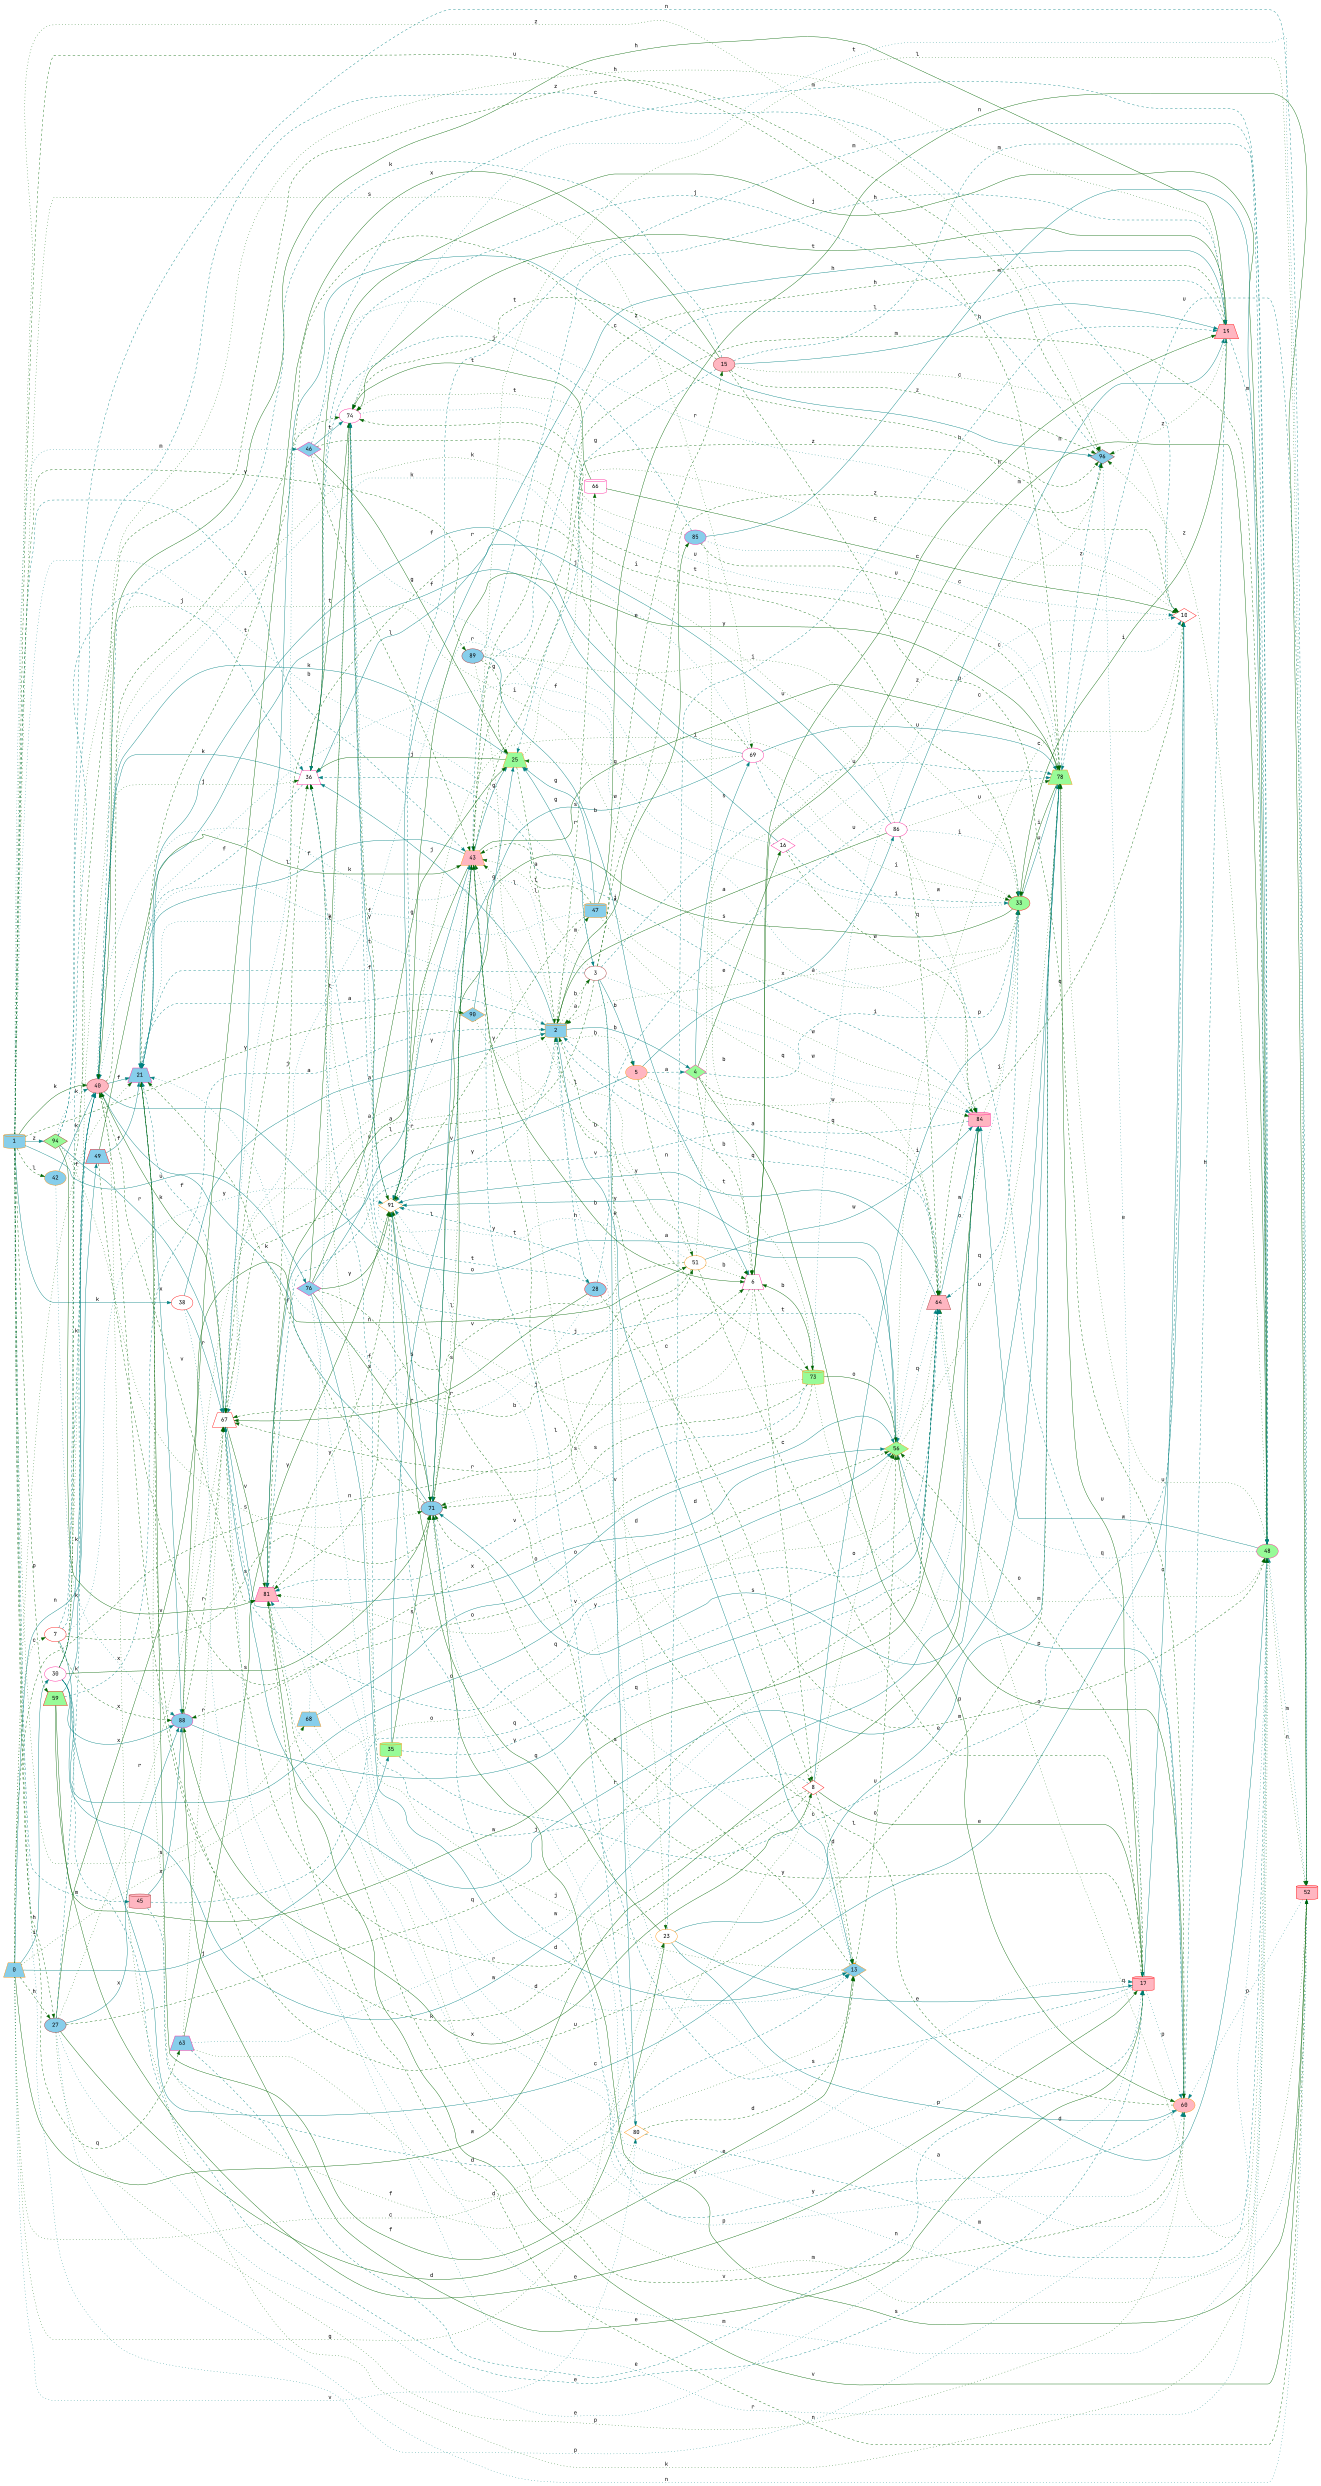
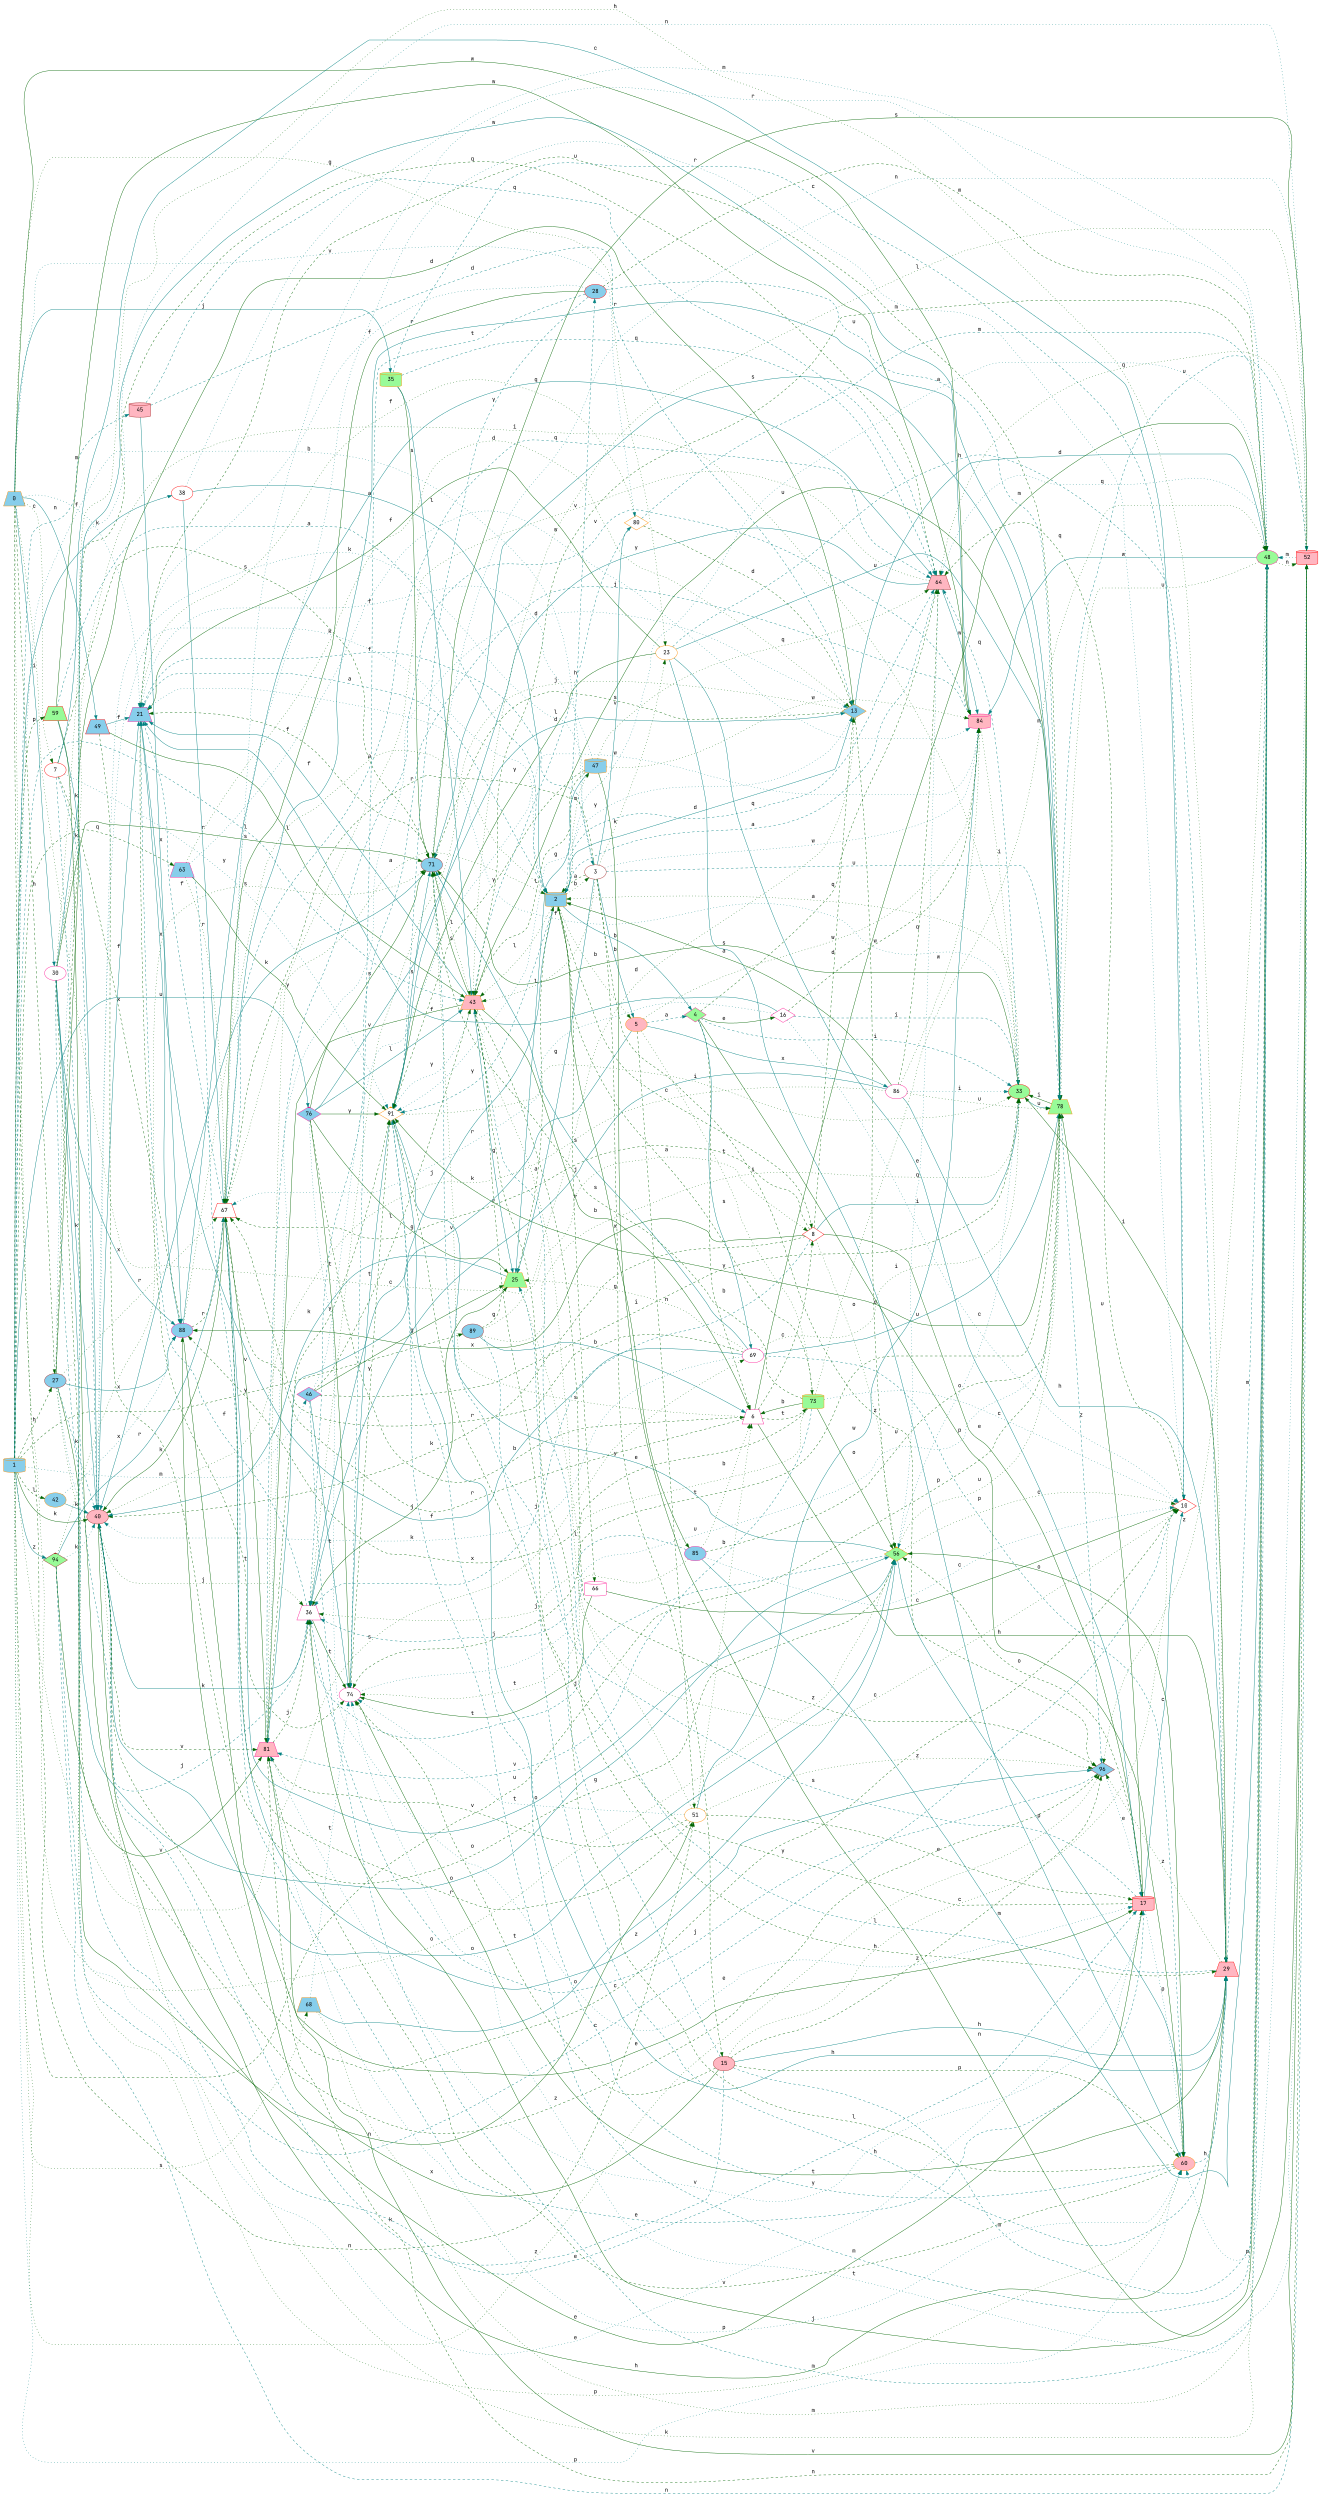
node "19": label "19" -> "29"
node "90": removed
edge "0" -> "21": color darkgreen -> teal
